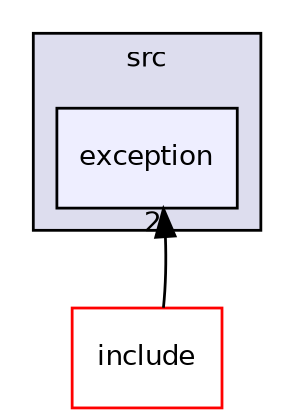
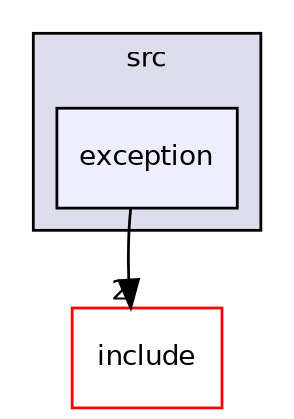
edge "include" -> "exception": reversed
